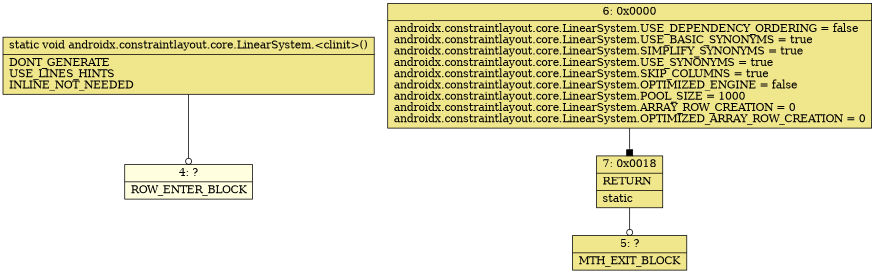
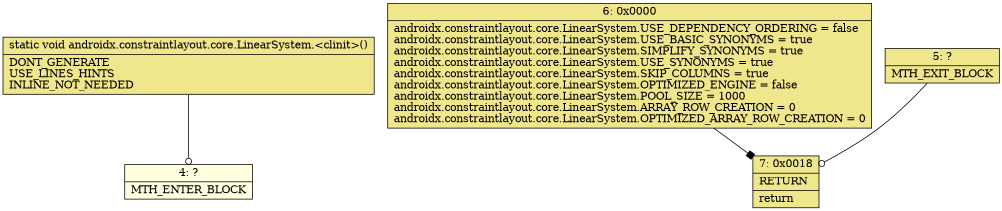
node "4: ?": text "ROW_ENTER_BLOCK" -> "MTH_ENTER_BLOCK"
node "7: 0x0018": text "static" -> "return"
edge "7: 0x0018" -> "5: ?": reversed
